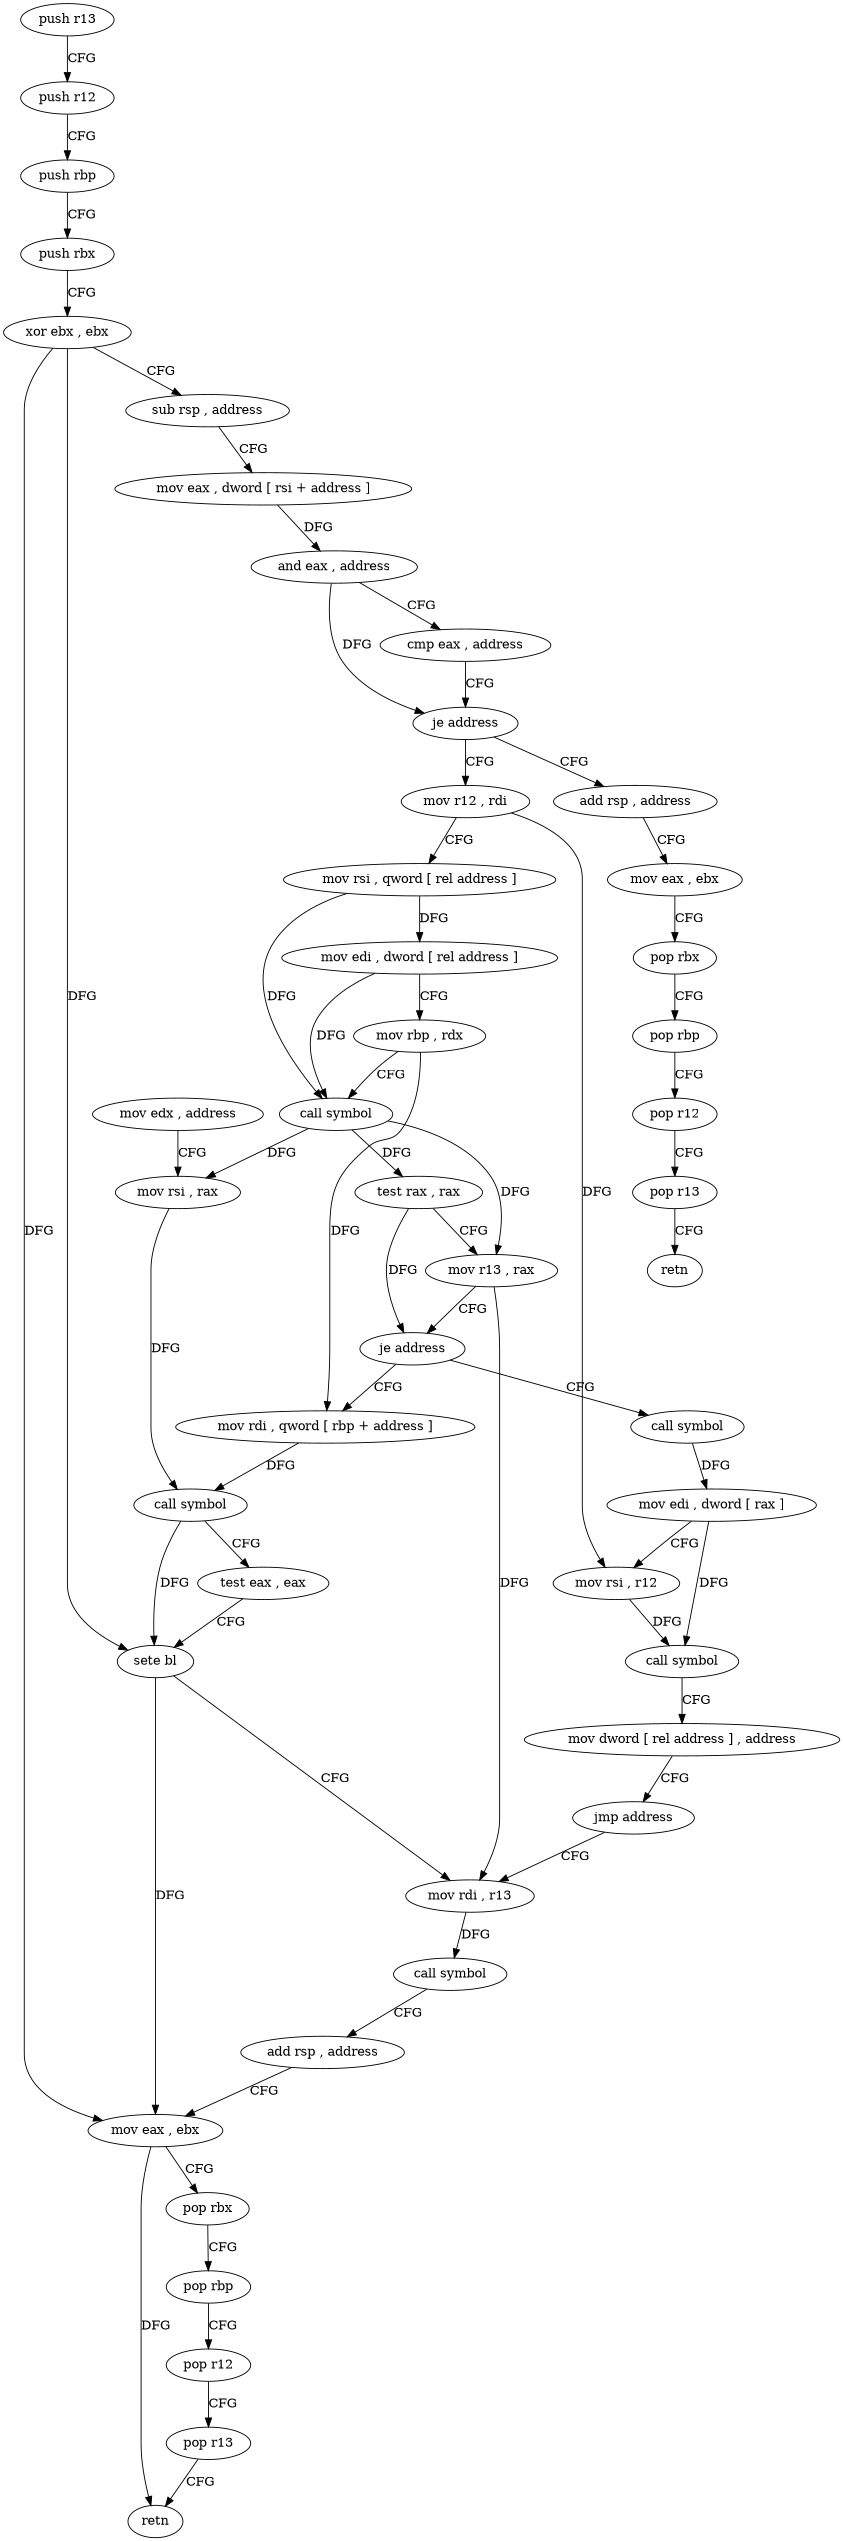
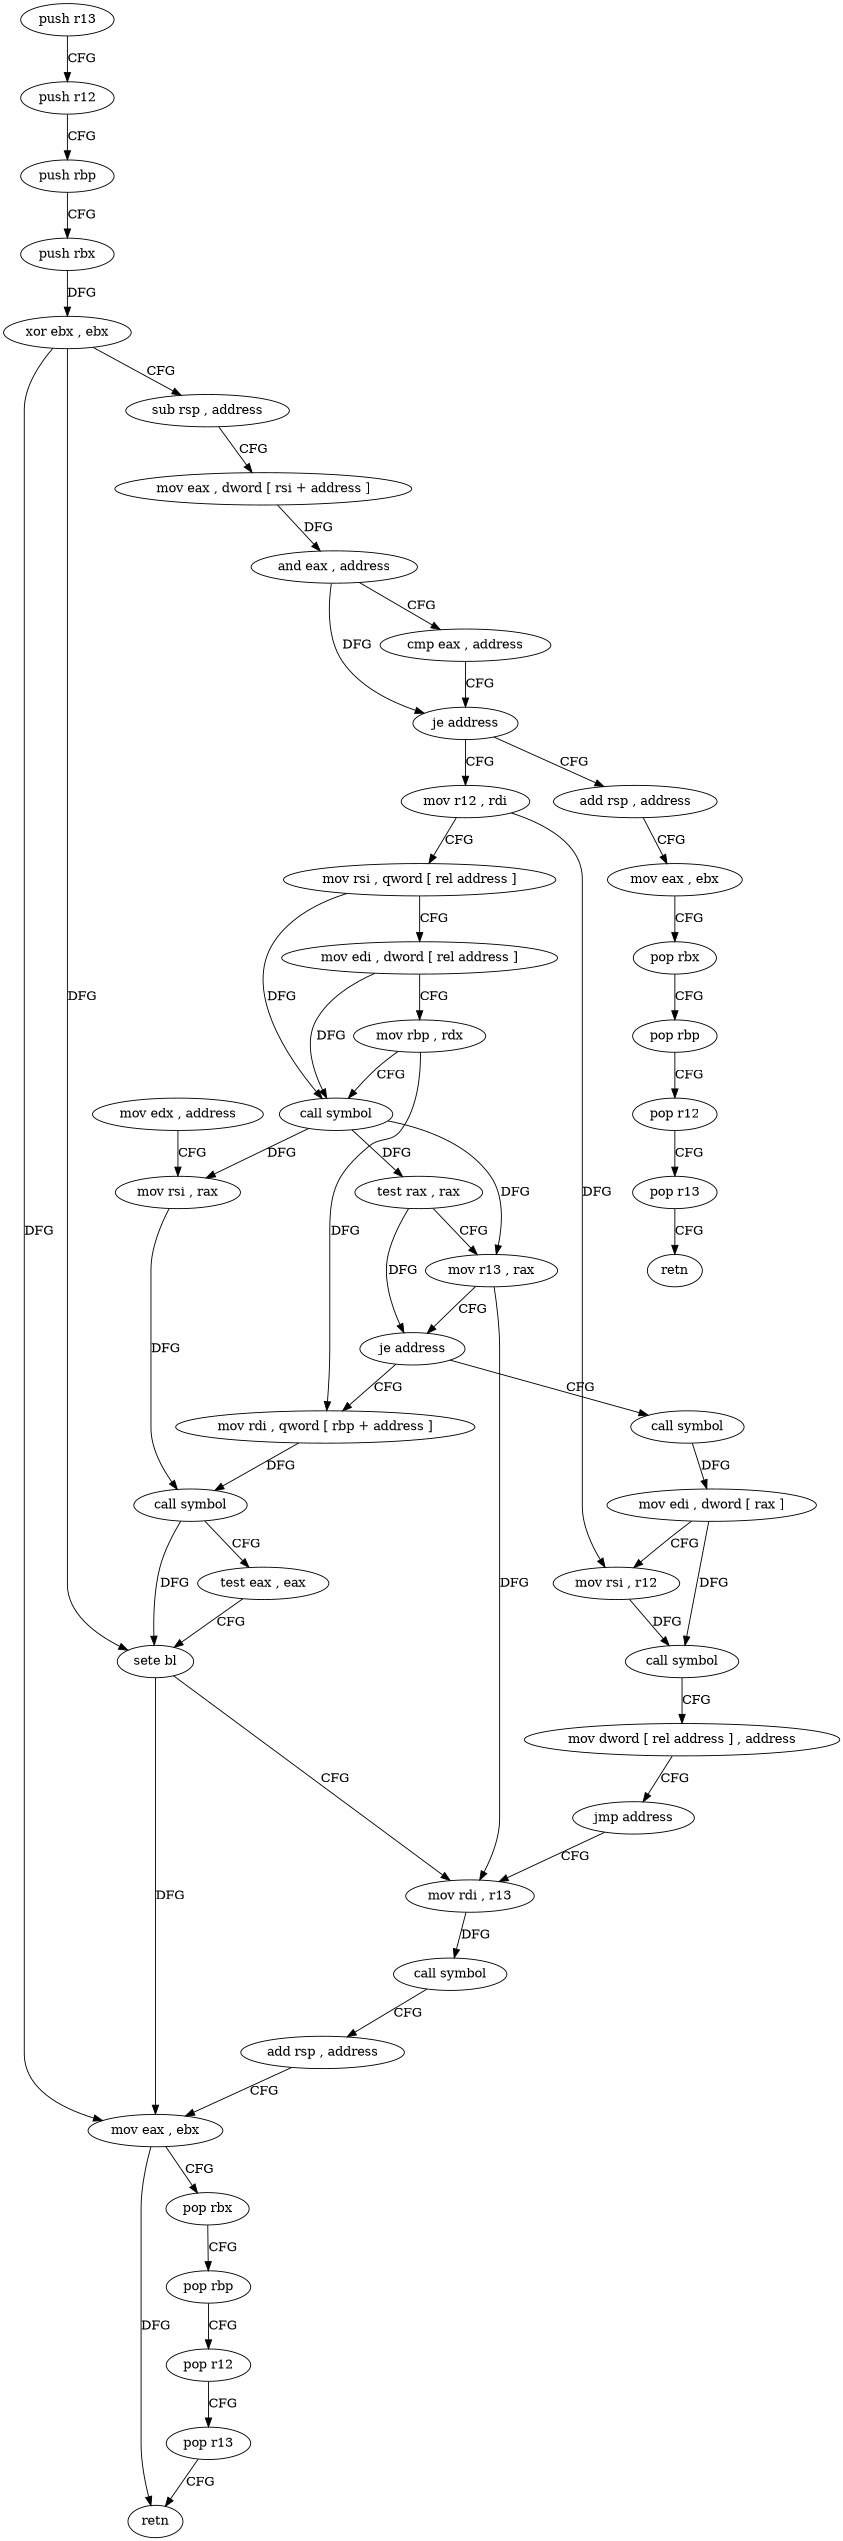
edge "push rbx" -> "xor ebx , ebx": label "CFG" -> "DFG"
edge "mov rsi , qword [ rel address ]" -> "mov edi , dword [ rel address ]": label "DFG" -> "CFG"
